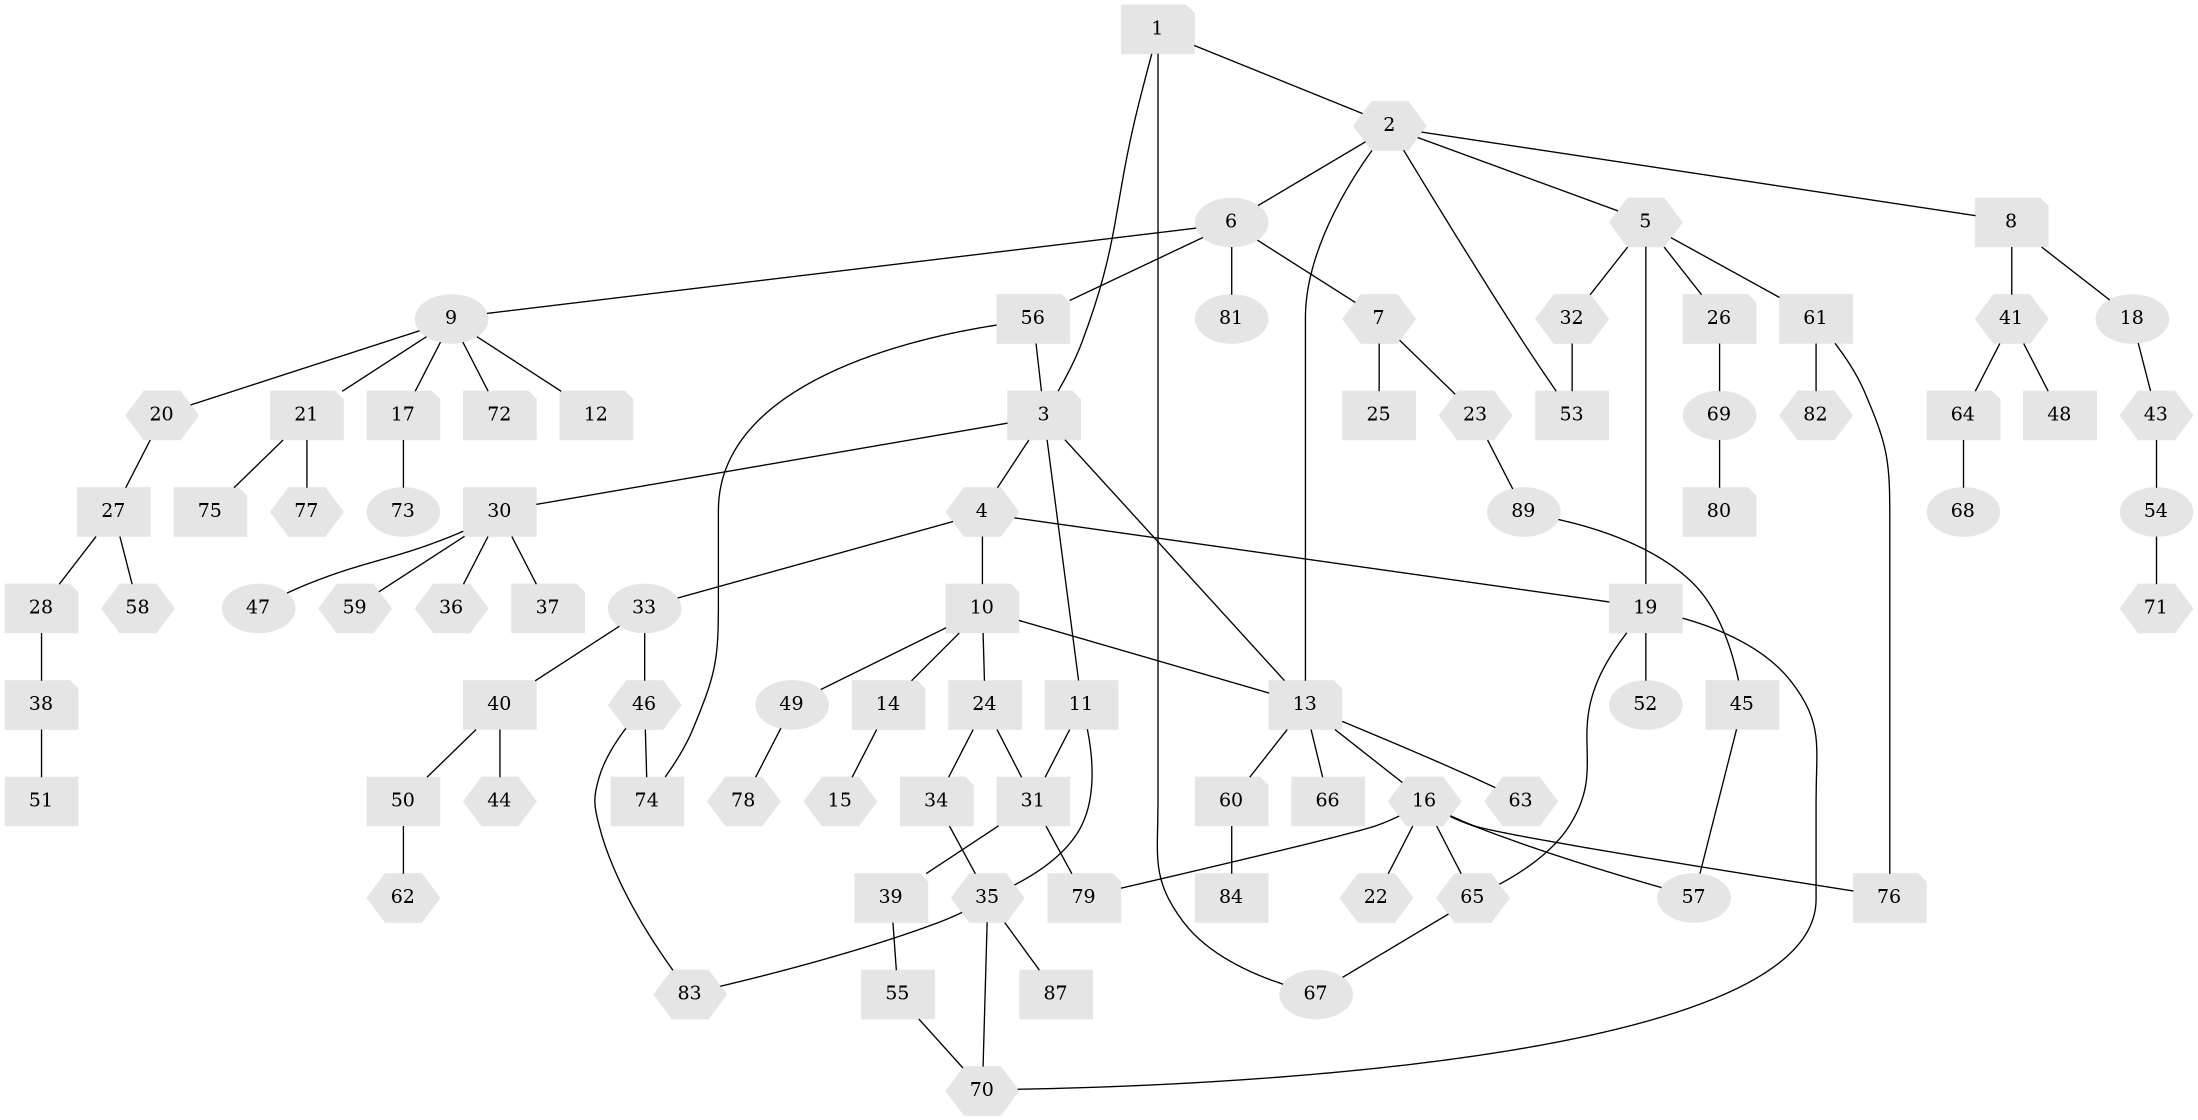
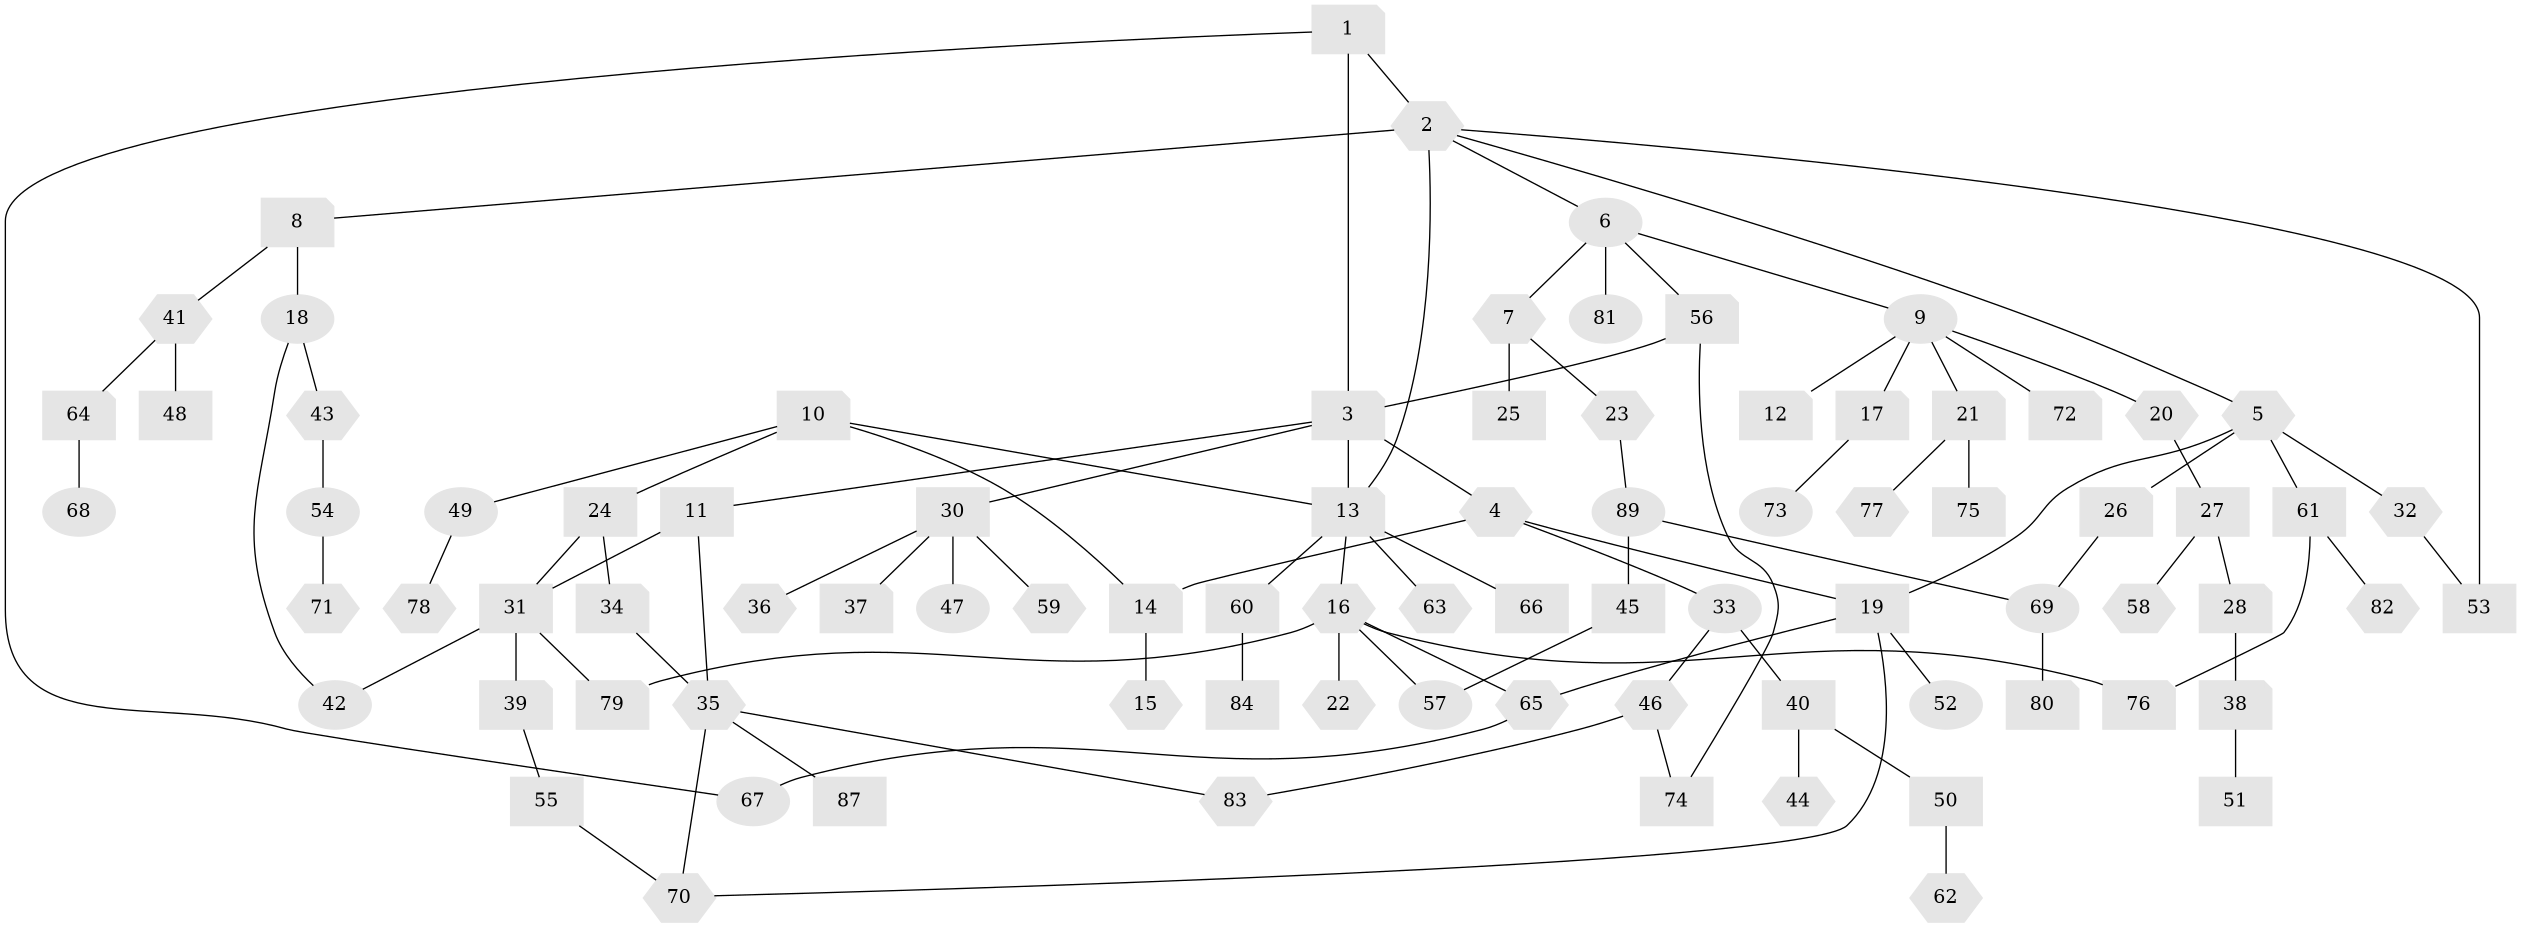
edge "4" -- "10": now "4" -- "14"
edge "89" -- "69": added
node "42": added
